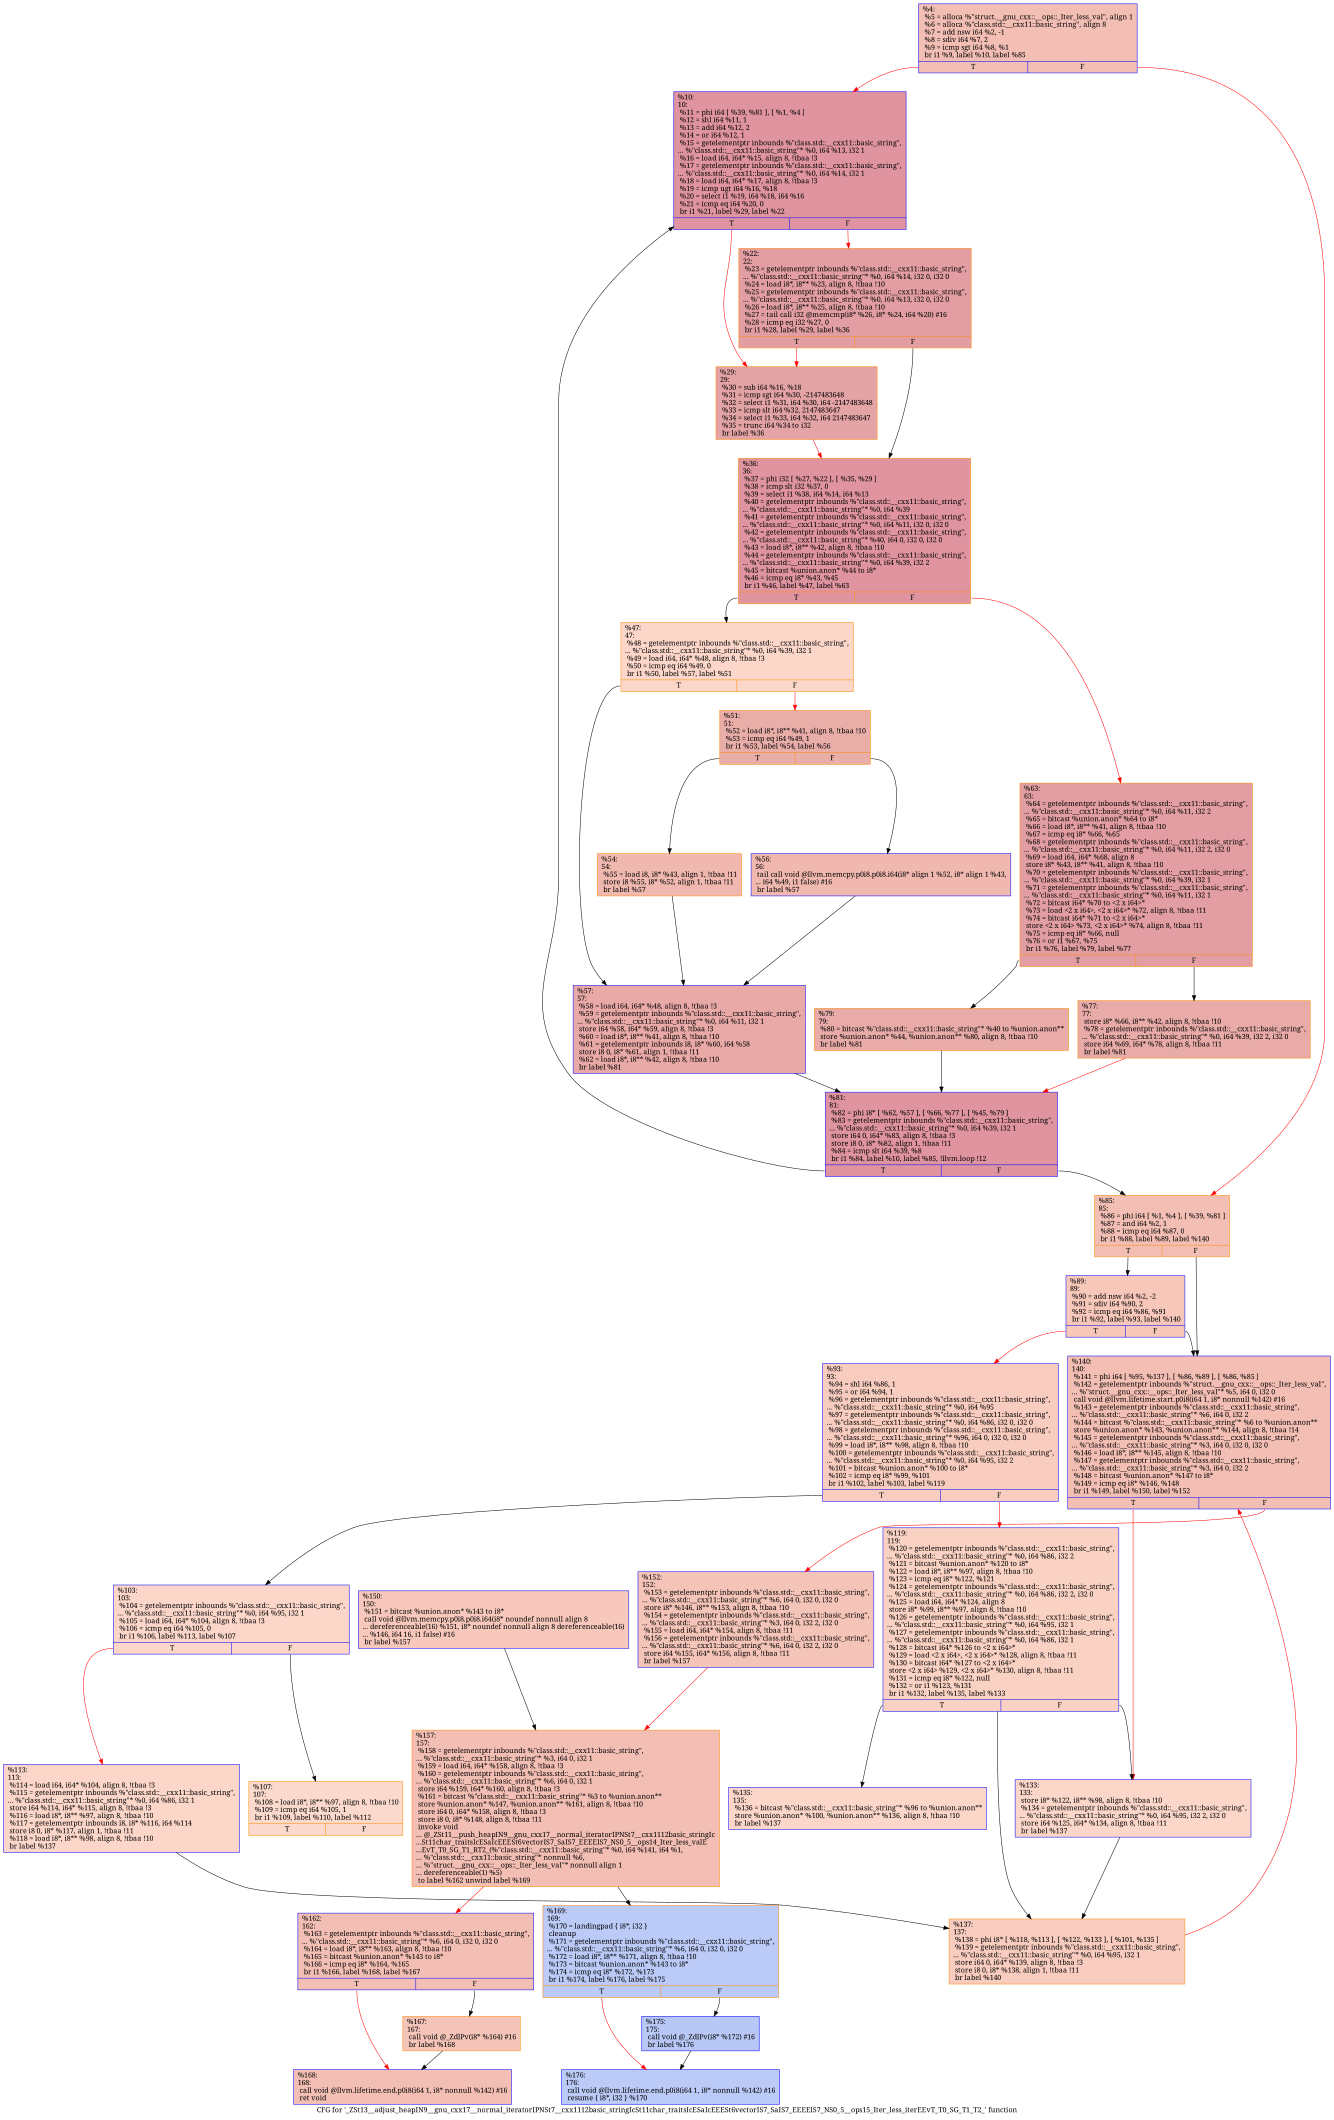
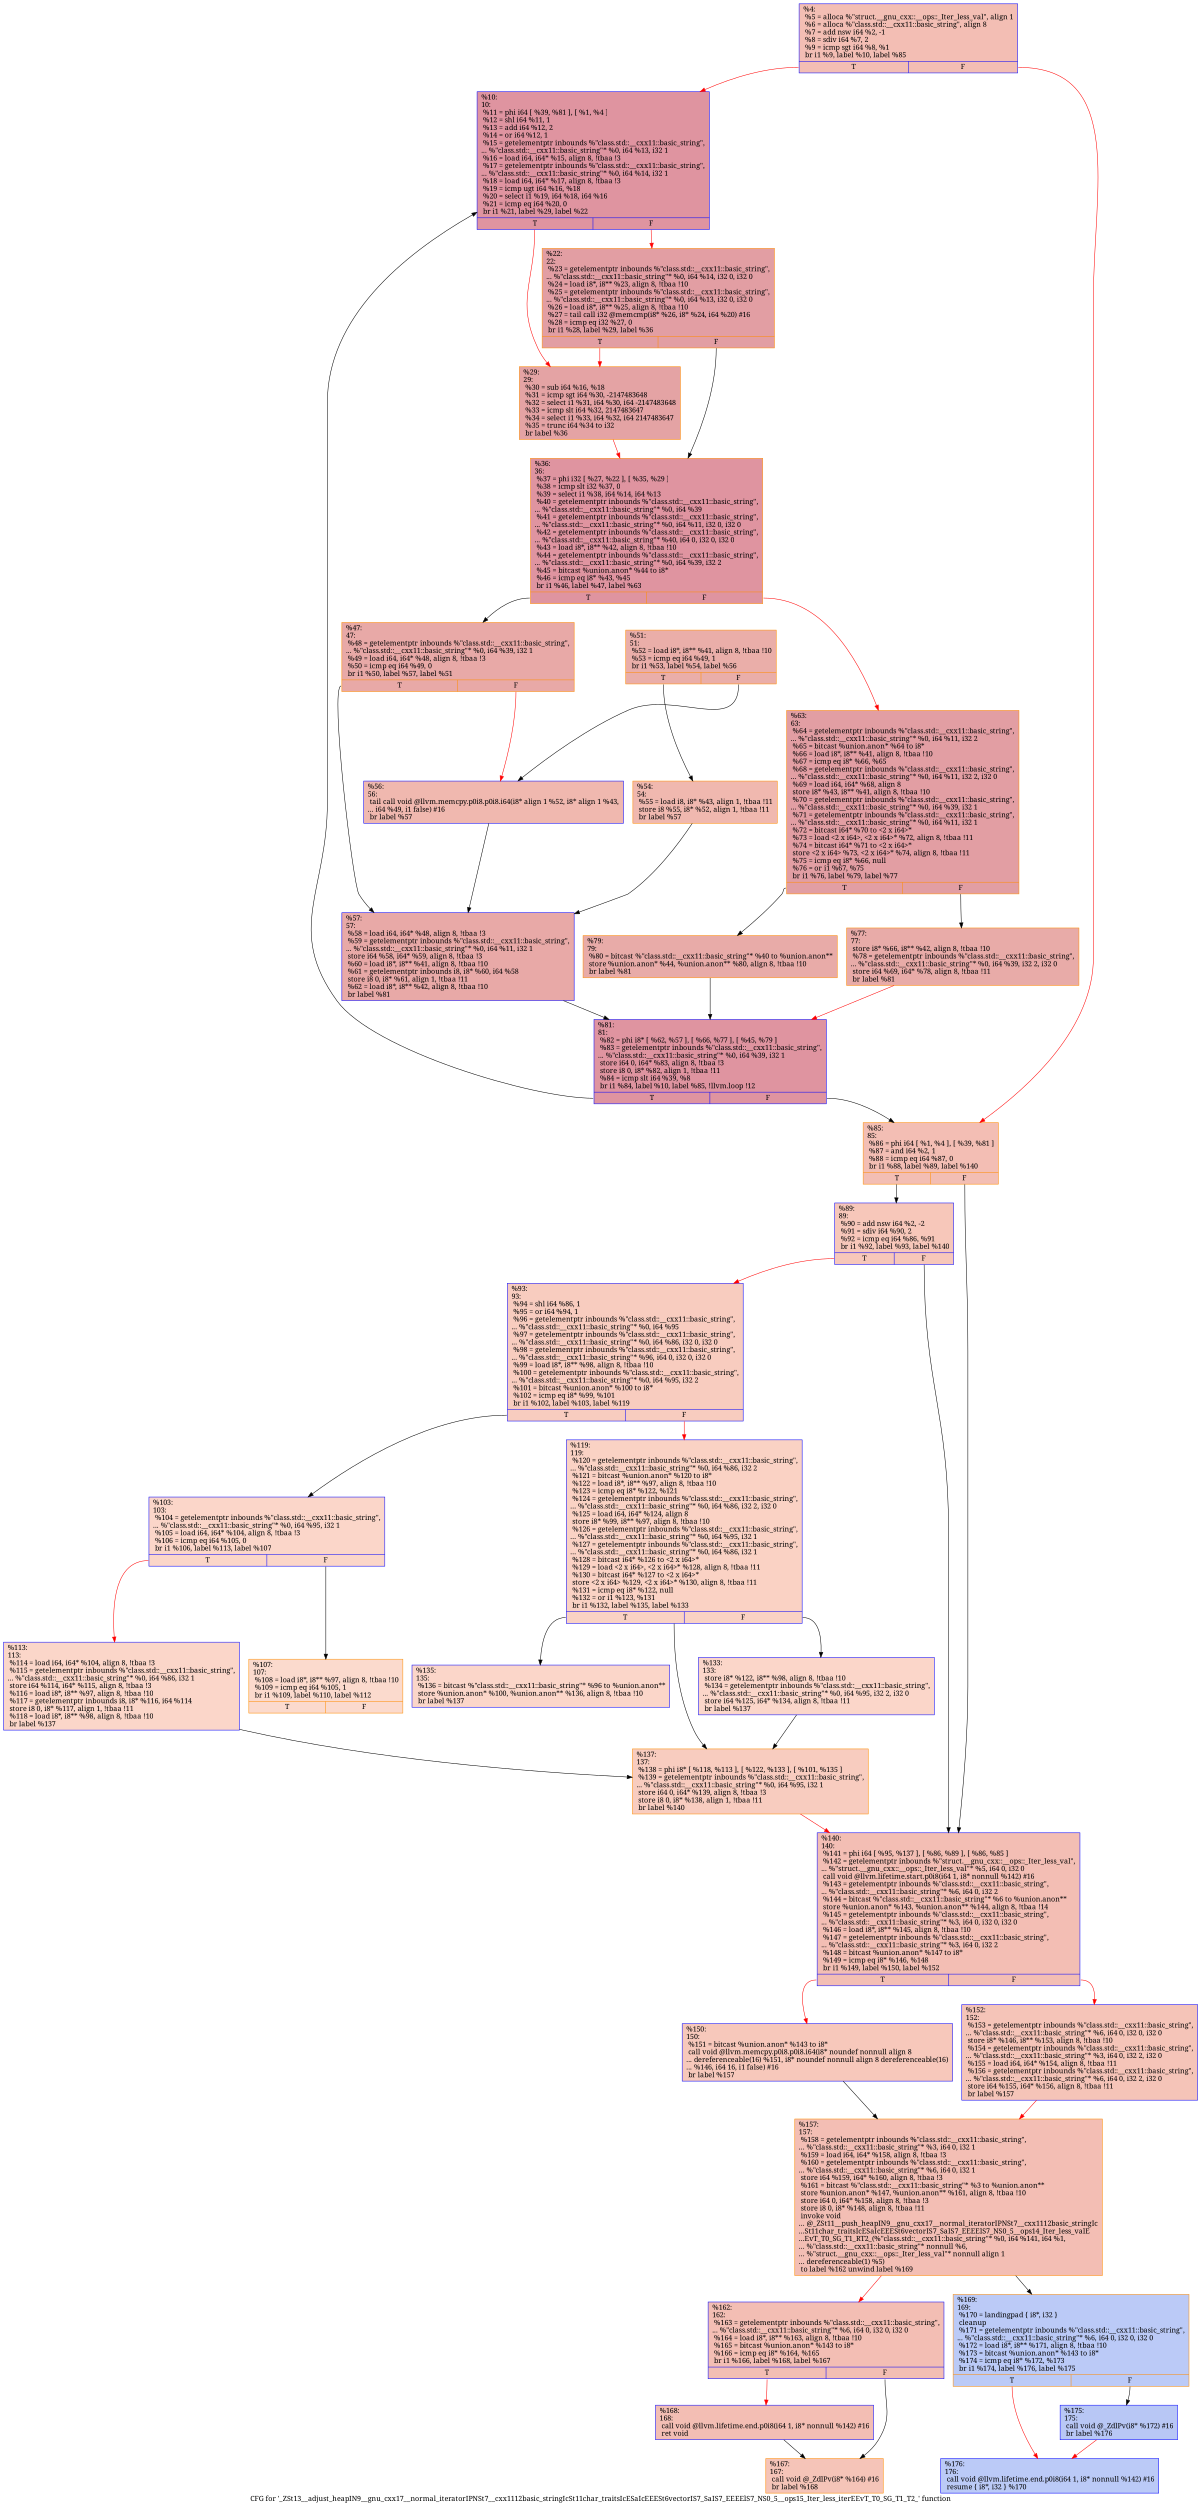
node "%47:": fillcolor #f6a38570 -> #ca3b3770
edge "%47:" -> "%51:": now "%47:" -> "%56:"
edge "%140:" -> "%133:": now "%140:" -> "%150:"
edge "%175:" -> "%176:": color black -> red
edge "%167:" -> "%168:": reversed
